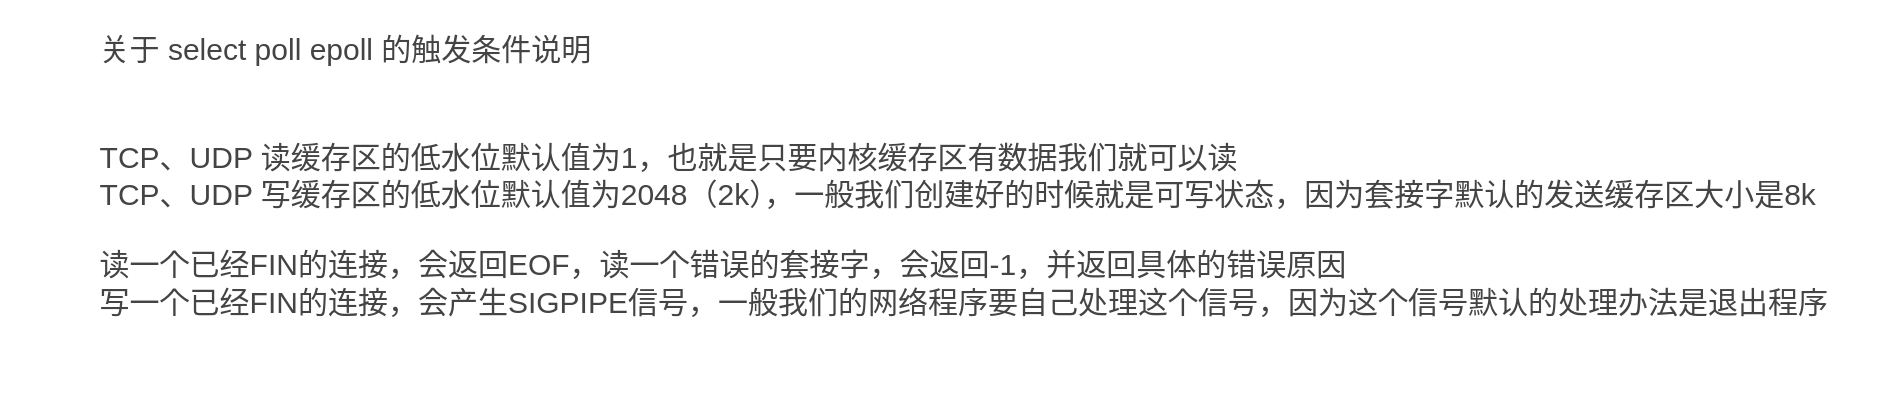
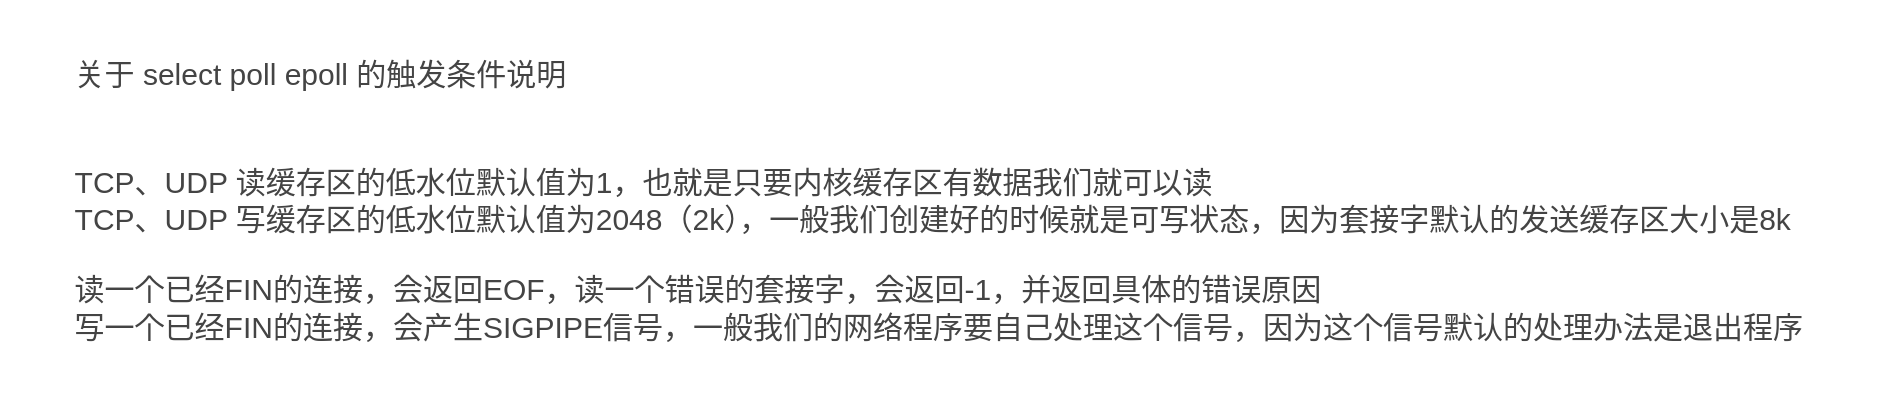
node "关于 select poll epoll 的触发条件说明 TCP、UDP 读缓存区的低水位默认值为1，也就是只要内核缓存区有数据我们就可以读 TCP、UDP 写缓存区的低水位默认值为2048（2k），一般我们创建好的时候就是可写状态，因为套接字默认的发送缓存区大小是8k 读一个已经FIN的连接，会返回EOF，读一个错误的套接字，会返回-1，并返回具体的错误原因 写一个已经FIN的连接，会产生SIGPIPE信号，一般我们的网络程序要自己处理这个信号，因为这个信号默认的处理办法是退出程序": moved (964, 176) -> (939, 201)
